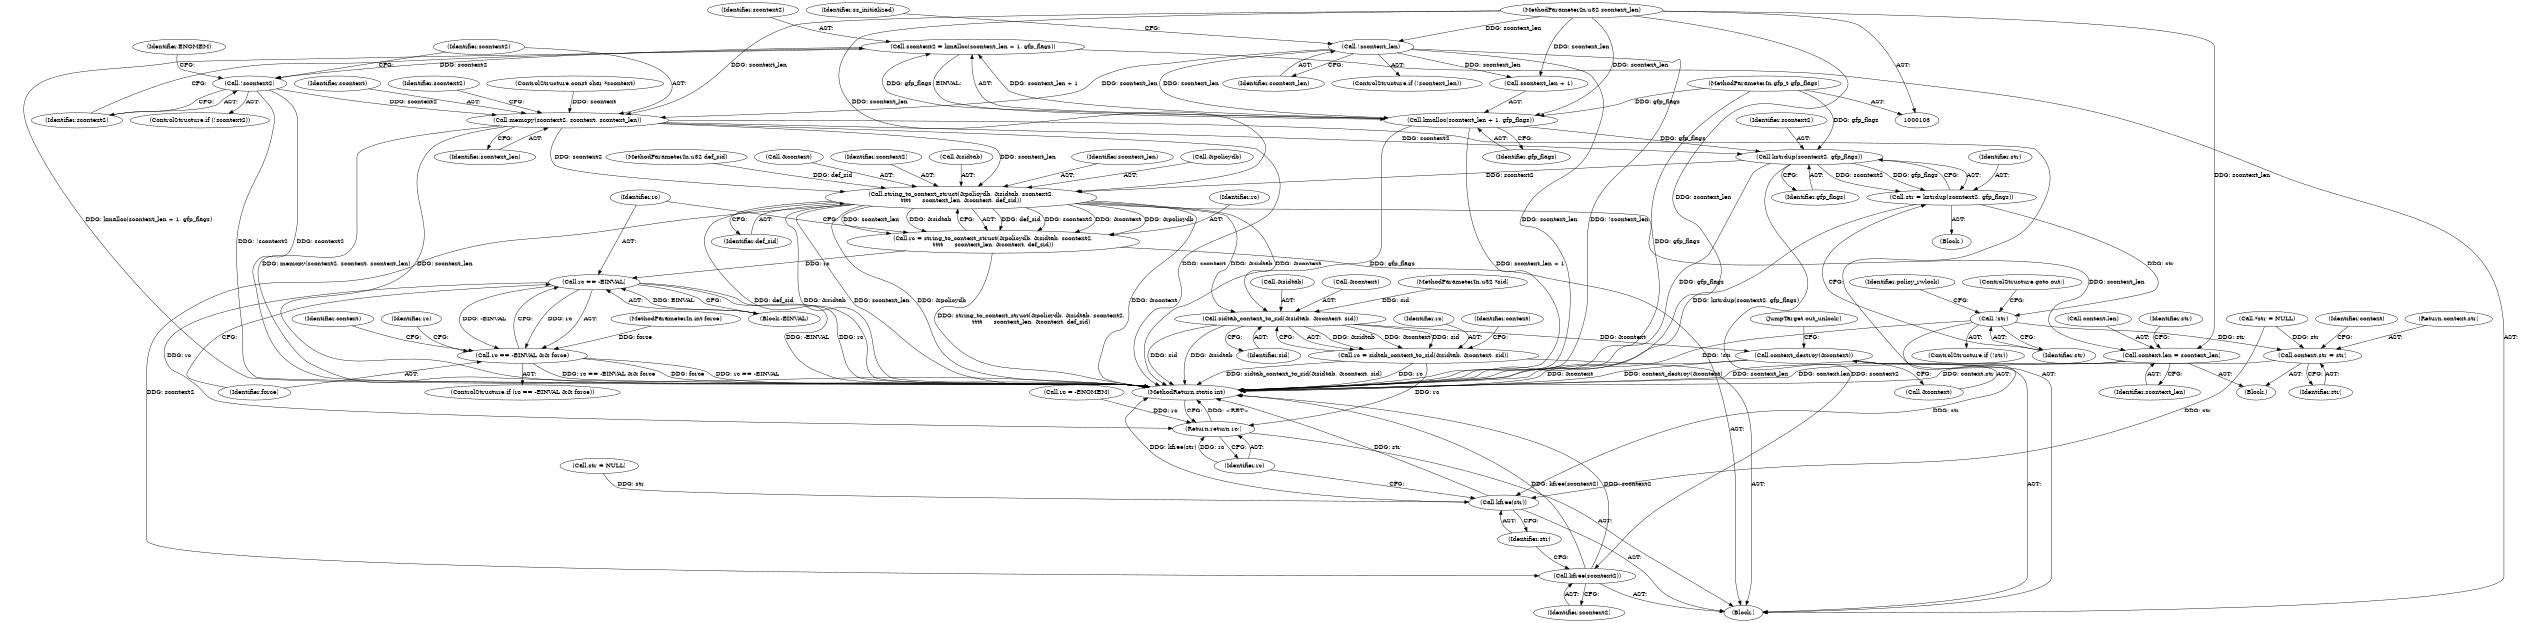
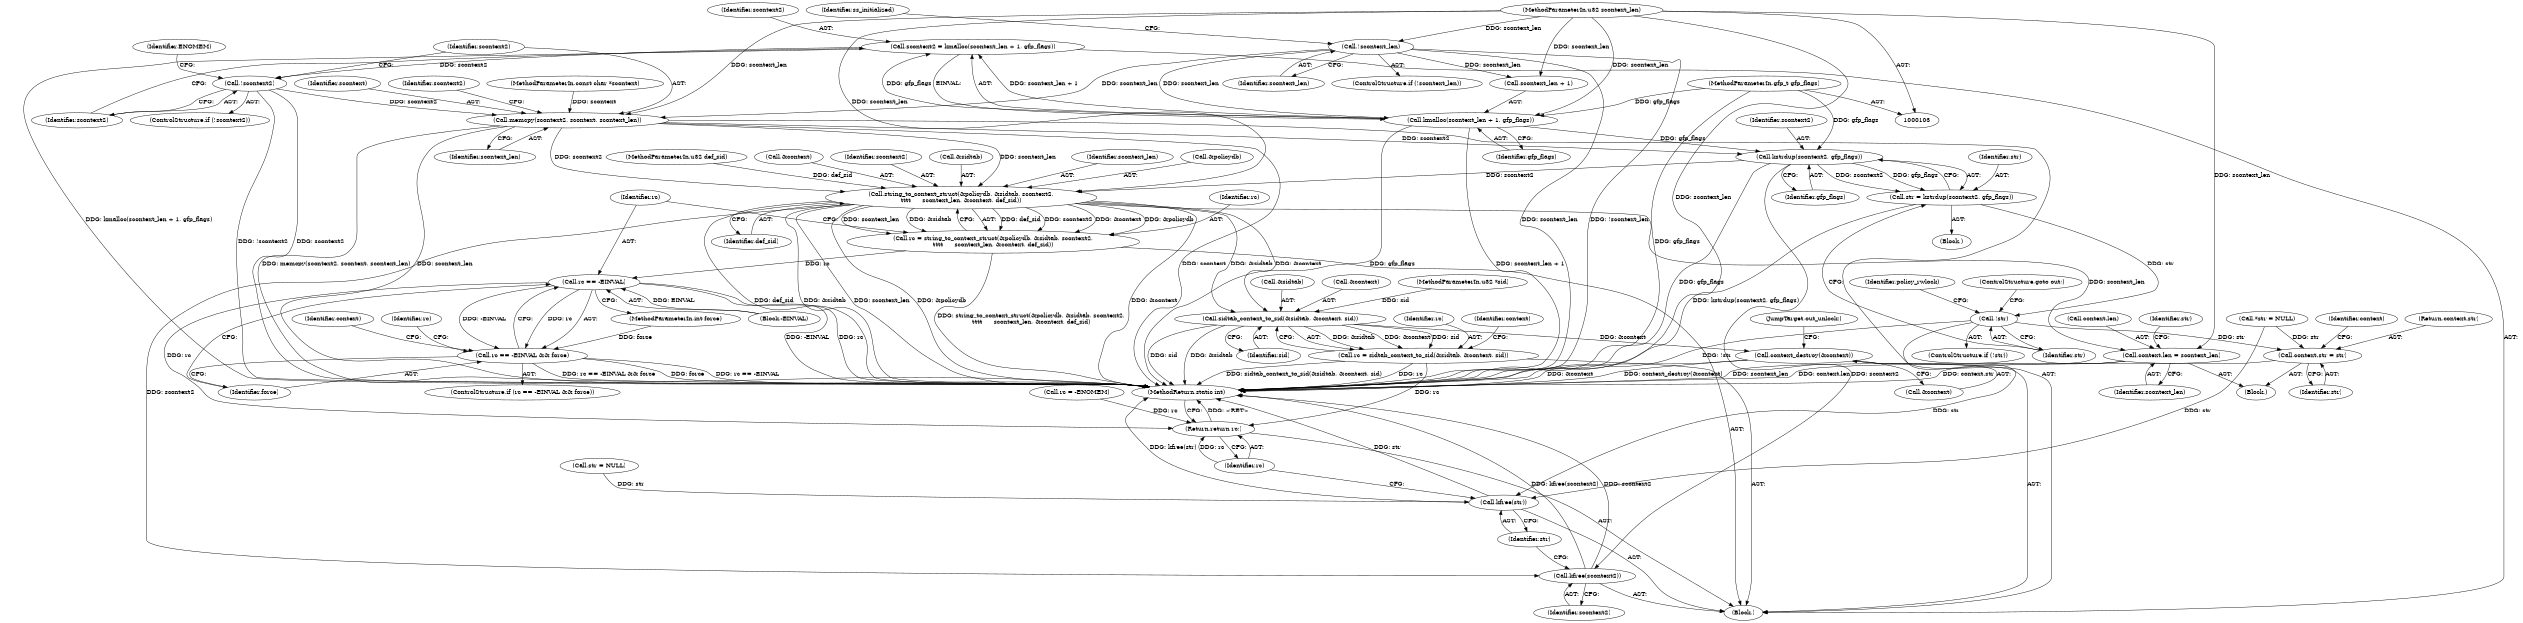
node "(ControlStructure,const char *scontext)": label "(ControlStructure,const char *scontext)" -> "(MethodParameterIn,const char *scontext)"
edge "(Call,rc == -EINVAL)" -> "(Block,-EINVAL)": now "(Call,rc == -EINVAL)" -> "(MethodParameterIn,int force)"
edge "(Call,rc == -EINVAL && force)" -> "(Identifier,force)": added, label "CFG:"
